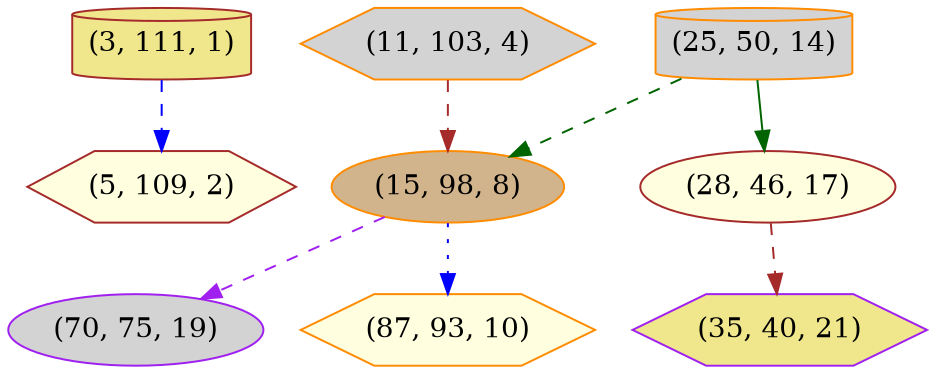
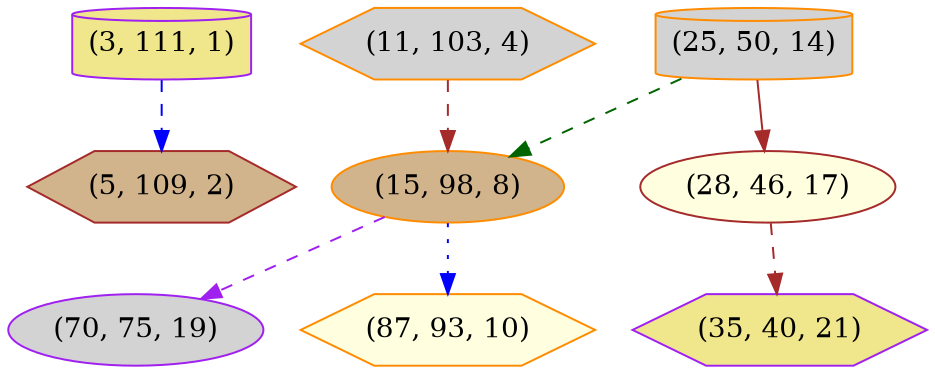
node "(3, 111, 1)": color brown -> purple
edge "(25, 50, 14)" -> "(28, 46, 17)": color darkgreen -> brown
node "(5, 109, 2)": fillcolor lightyellow -> tan
